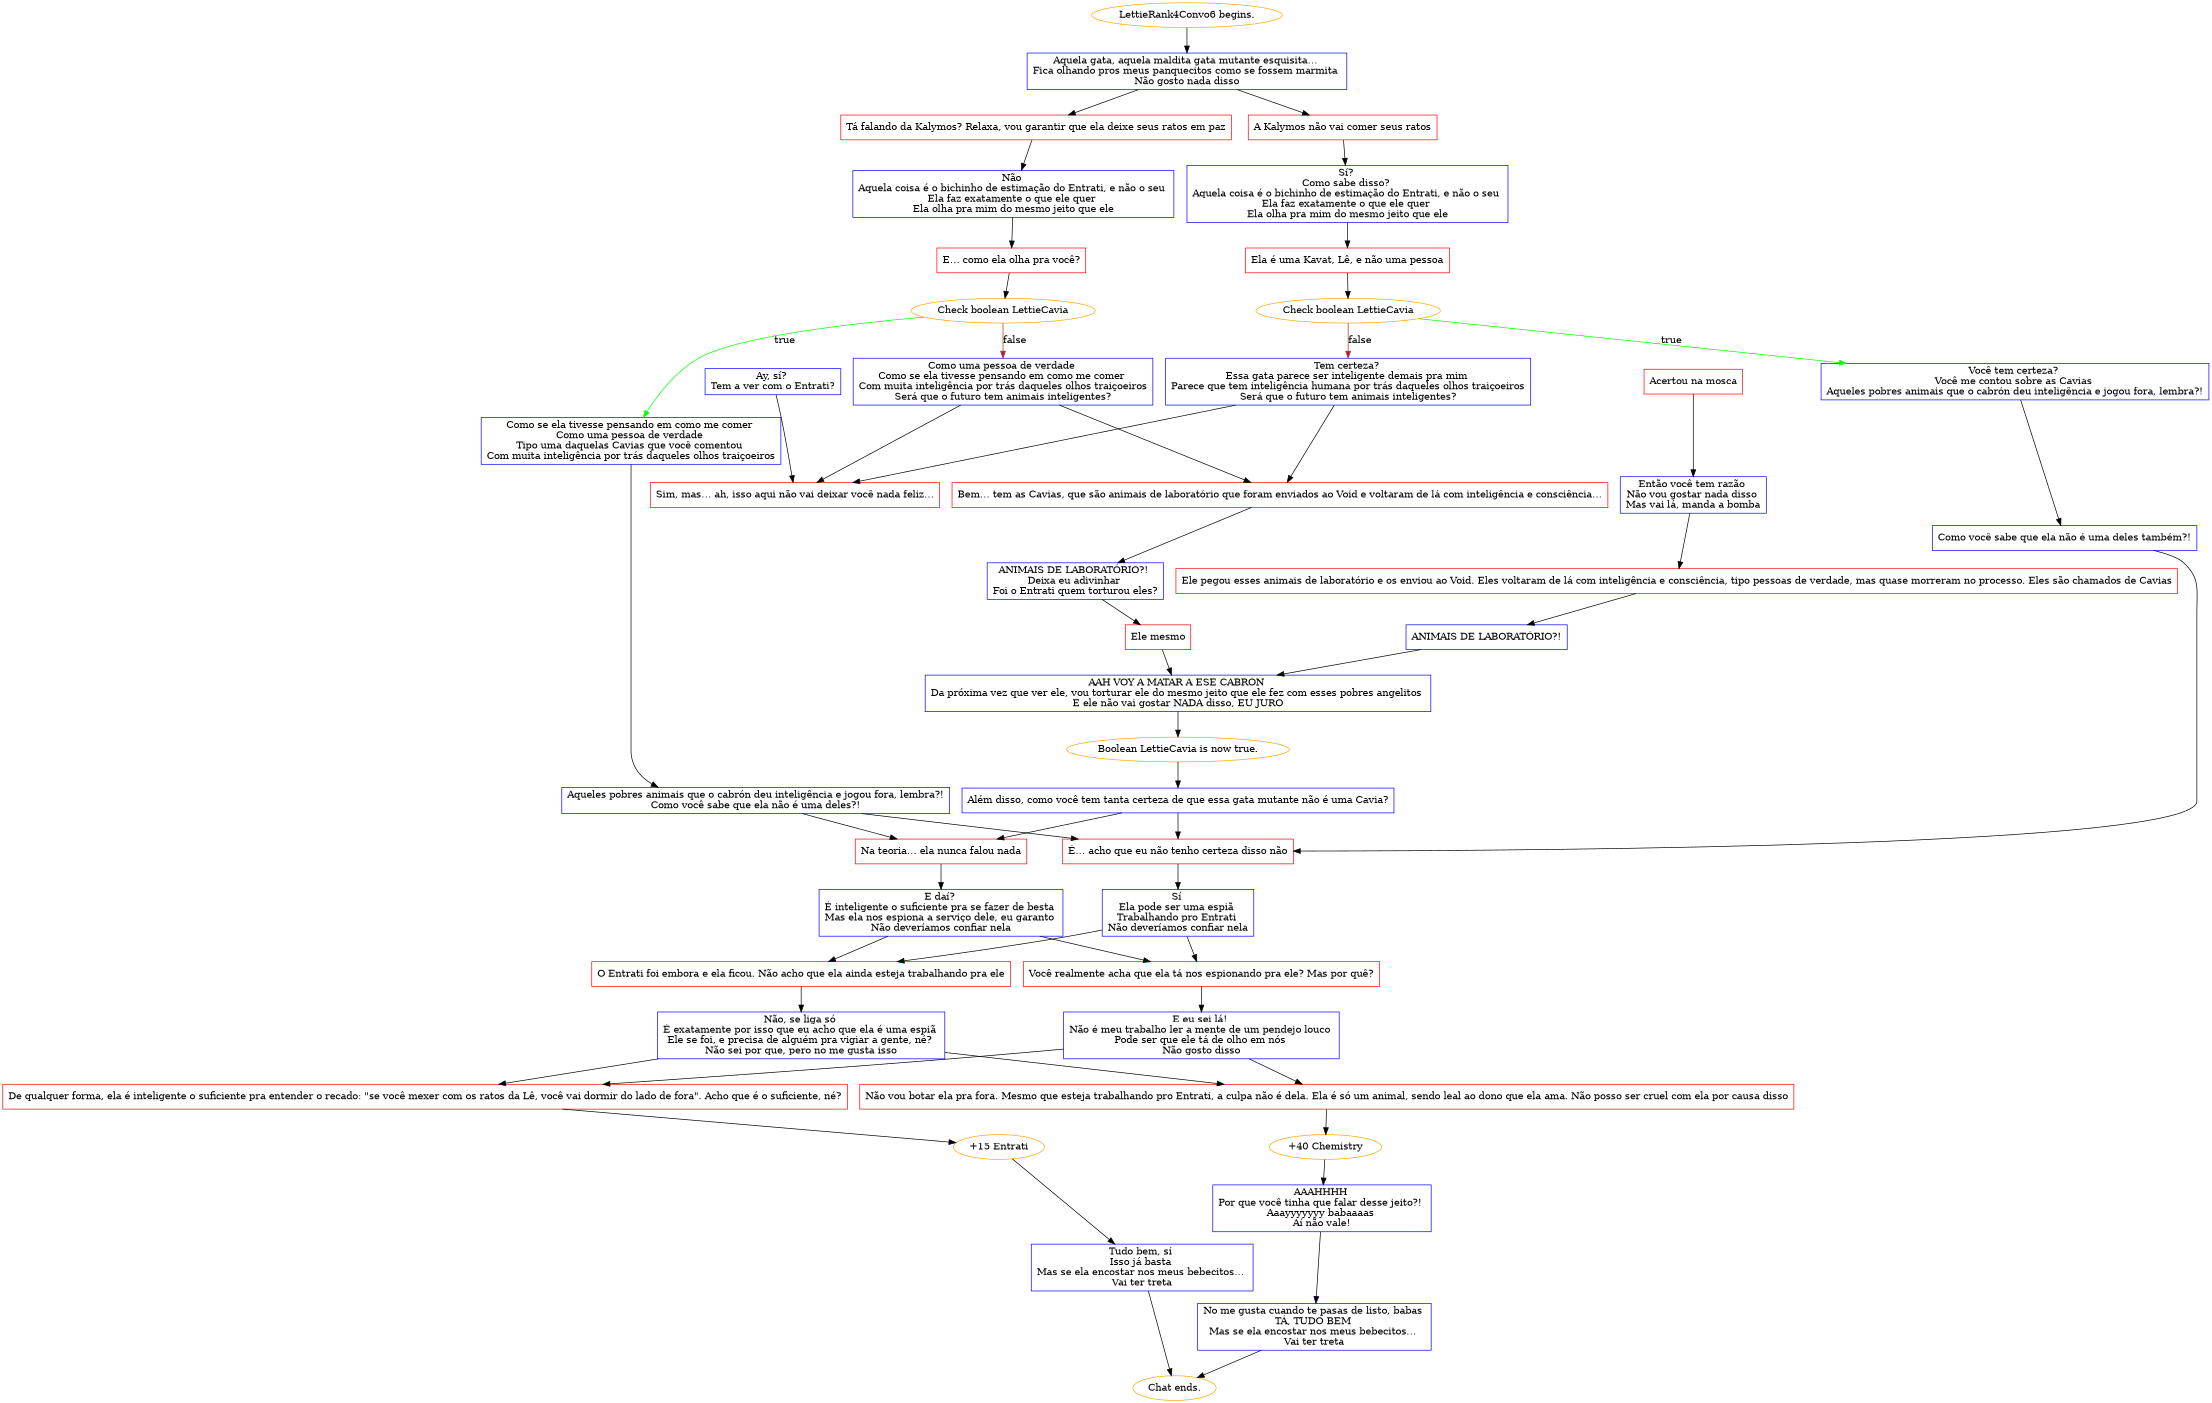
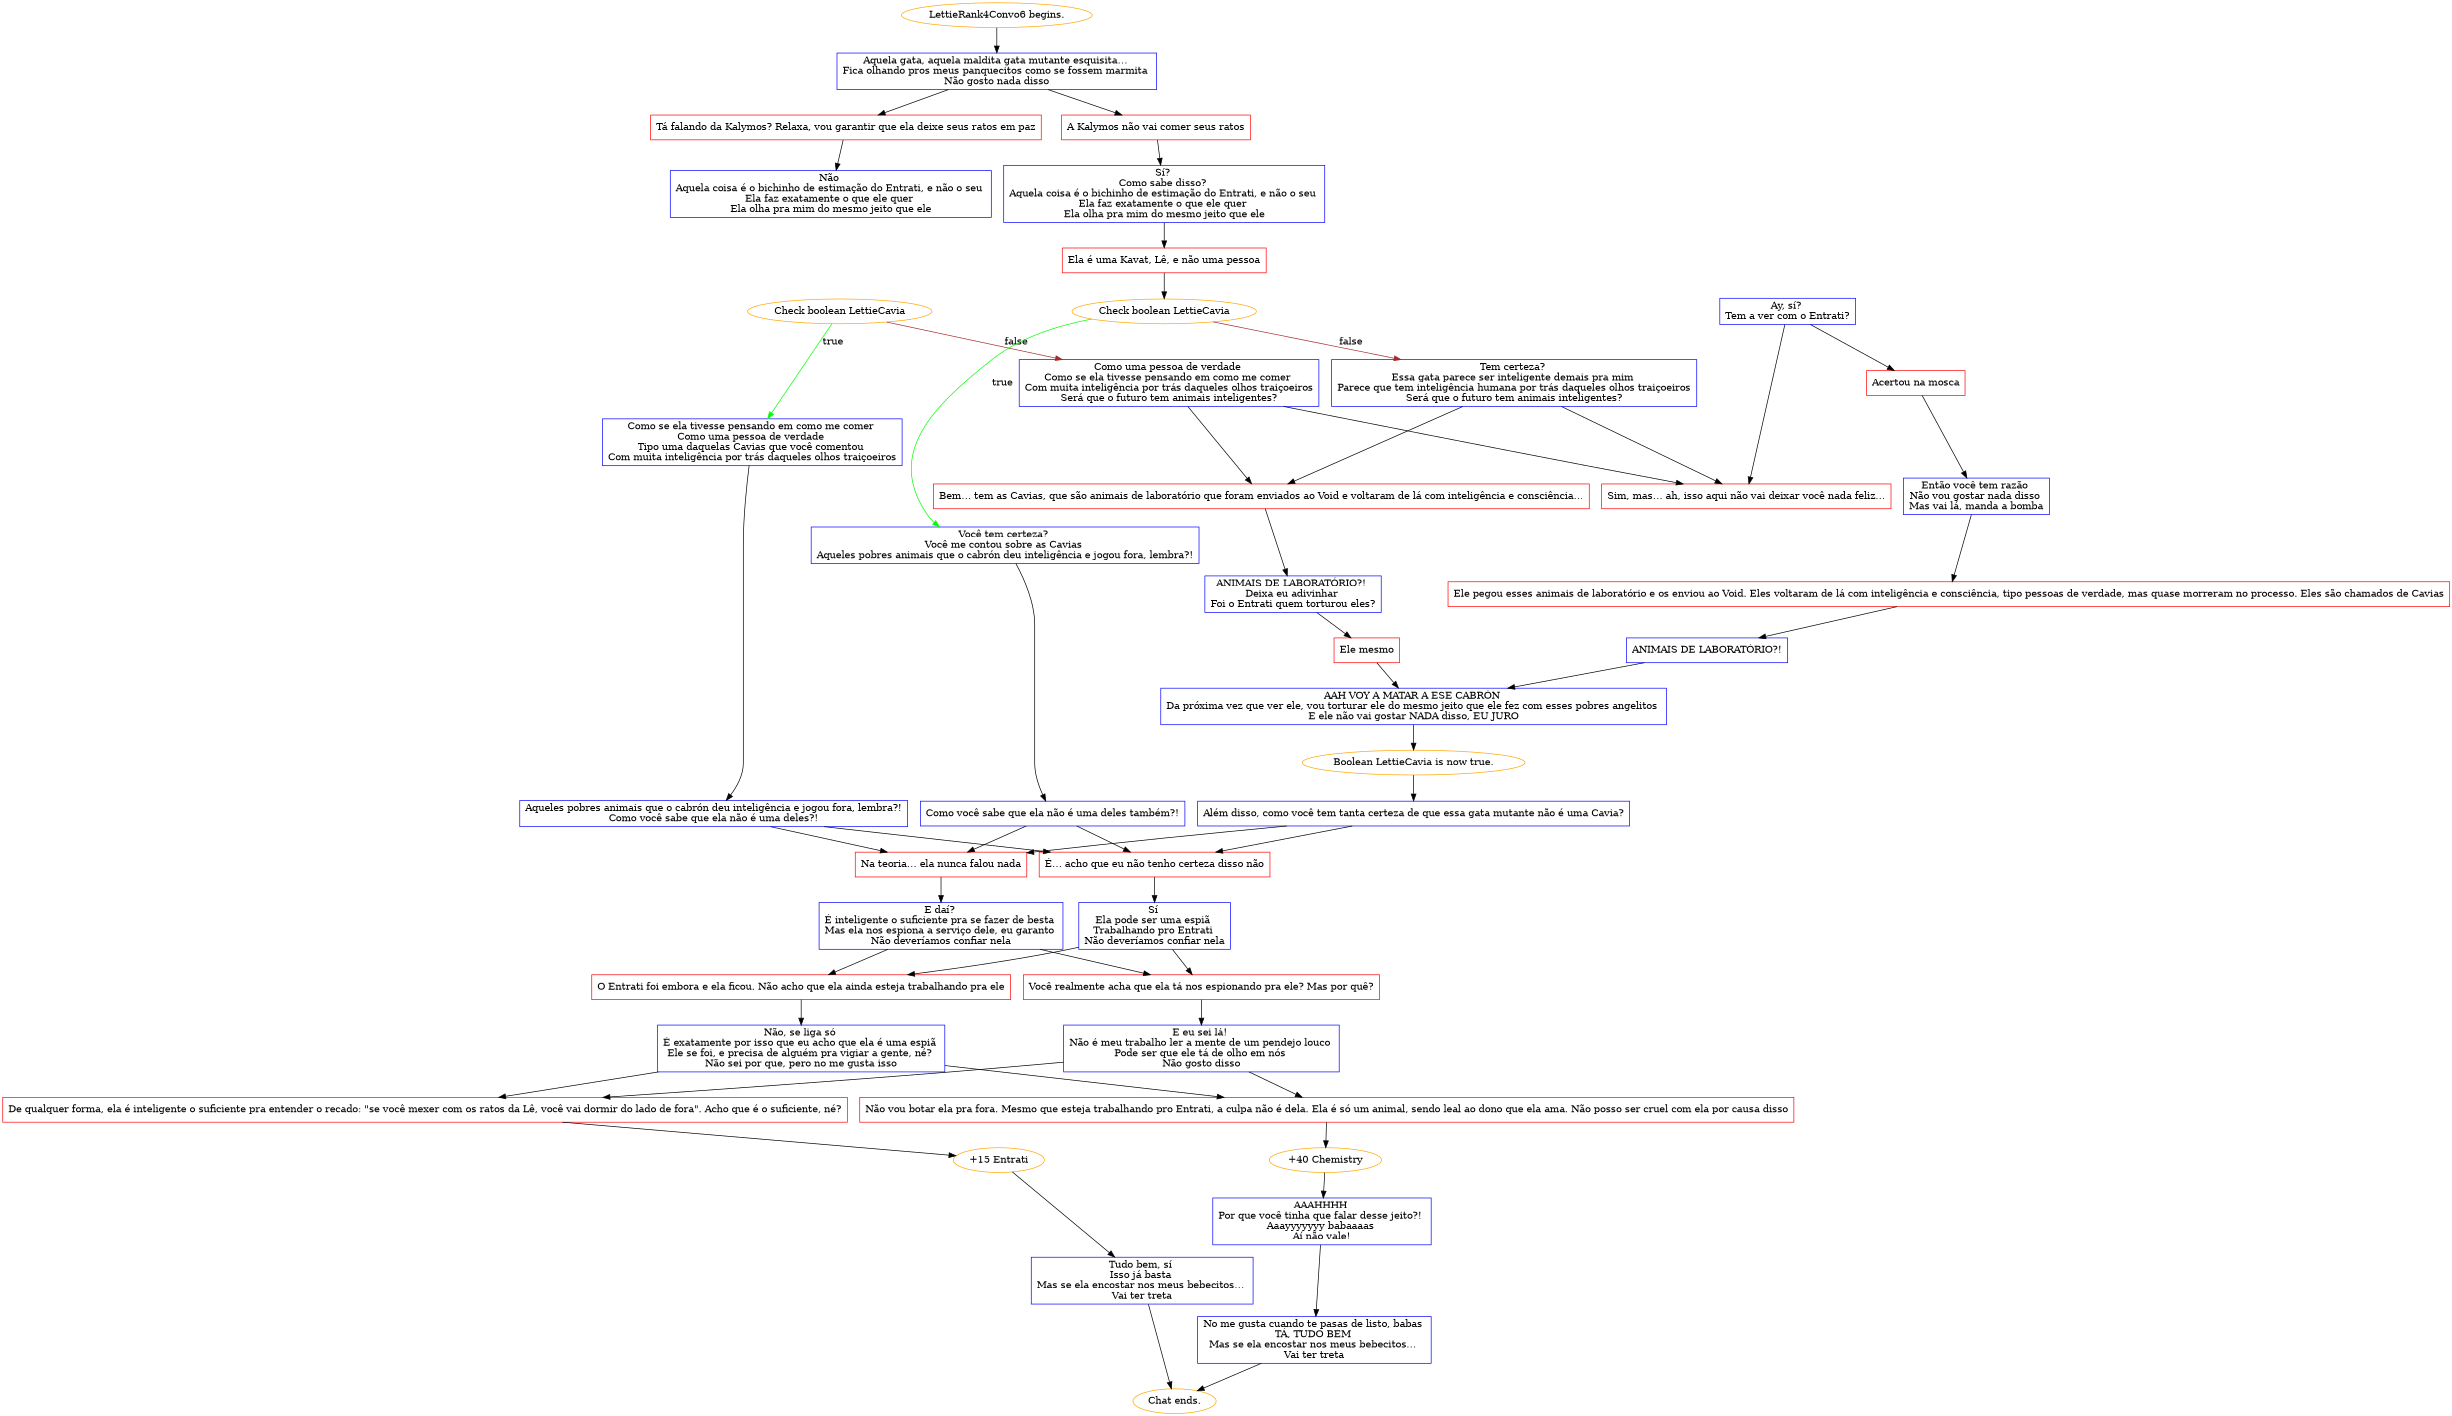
node "E… como ela olha pra você?": removed
edge "Ay, sí? Tem a ver com o Entrati?" -> "Acertou na mosca": added
edge "Como você sabe que ela não é uma deles também?!" -> "Na teoria… ela nunca falou nada": added
